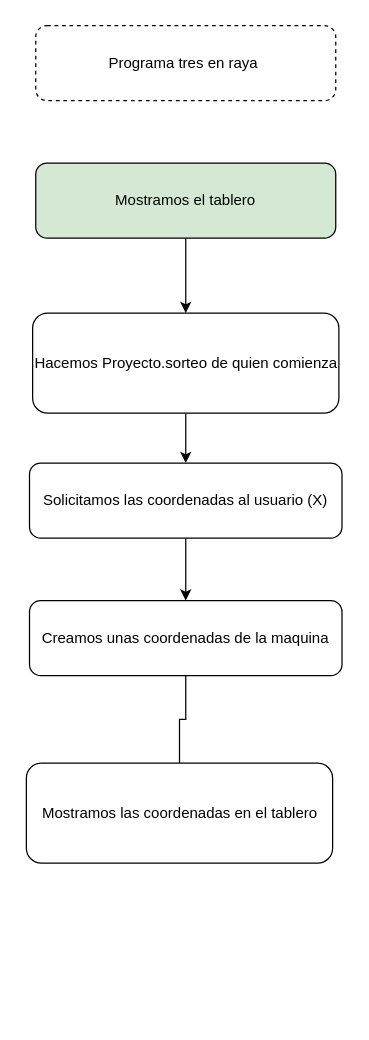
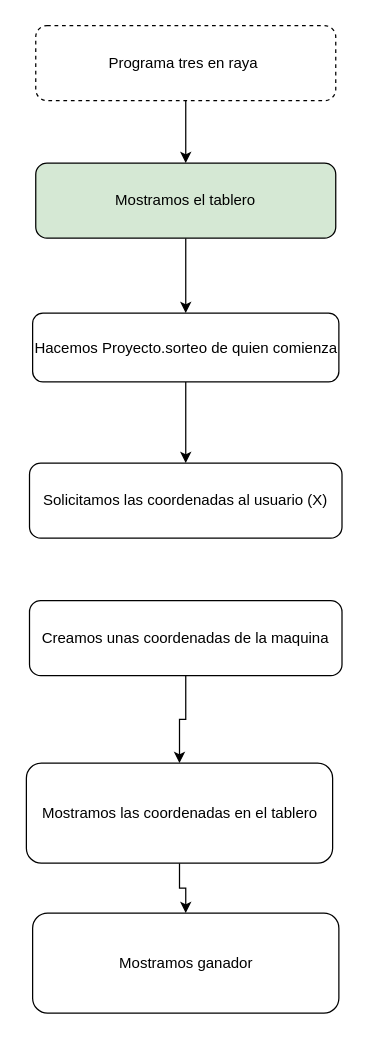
edge "Programa tres en raya" -> "Mostramos el tablero": added
node "Hacemos Proyecto.sorteo de quien comienza": size 306x100 -> 306x69
edge "Solicitamos las coordenadas al usuario (X)" -> "Creamos unas coordenadas de la maquina": removed
edge "Creamos unas coordenadas de la maquina" -- "Mostramos las coordenadas en el tablero": arrowhead none -> classic
edge "Mostramos las coordenadas en el tablero" -> "Mostramos ganador": added
node "Mostramos ganador": added
